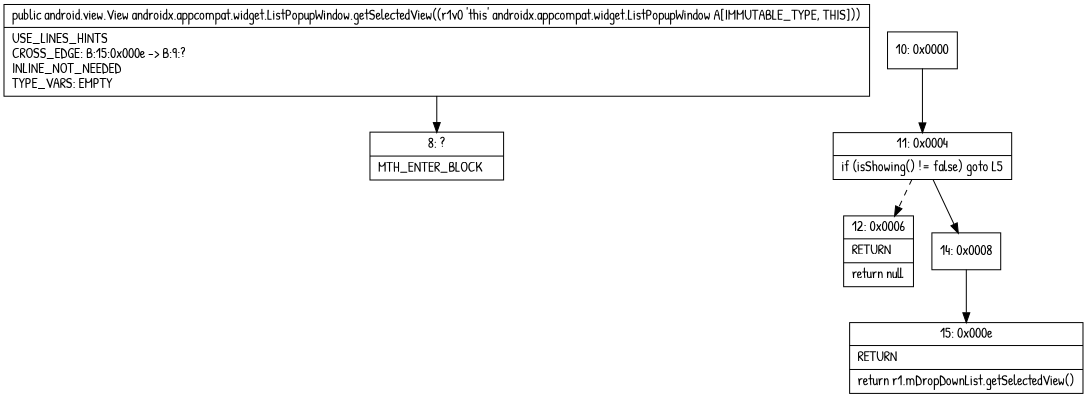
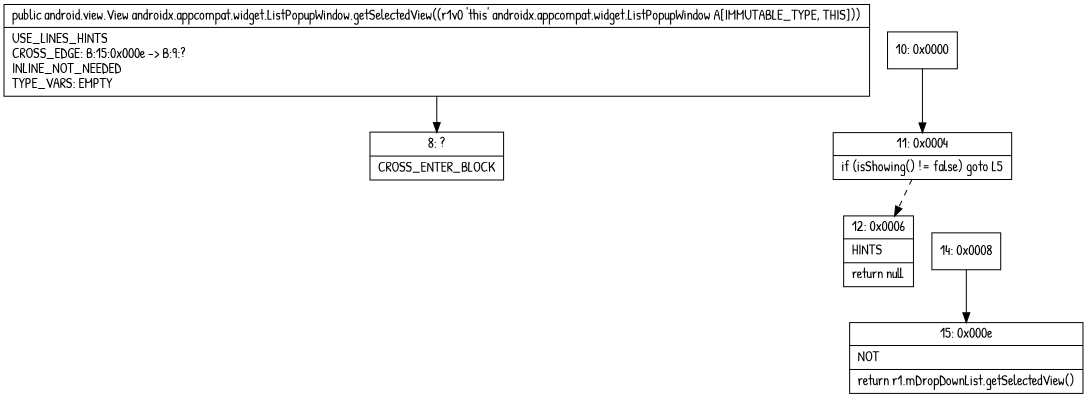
node "8: ?": text "MTH_ENTER_BLOCK" -> "CROSS_ENTER_BLOCK"
edge "11: 0x0004" -> "14: 0x0008": removed
node "12: 0x0006": text "RETURN" -> "HINTS"
node "15: 0x000e": text "RETURN" -> "NOT"
